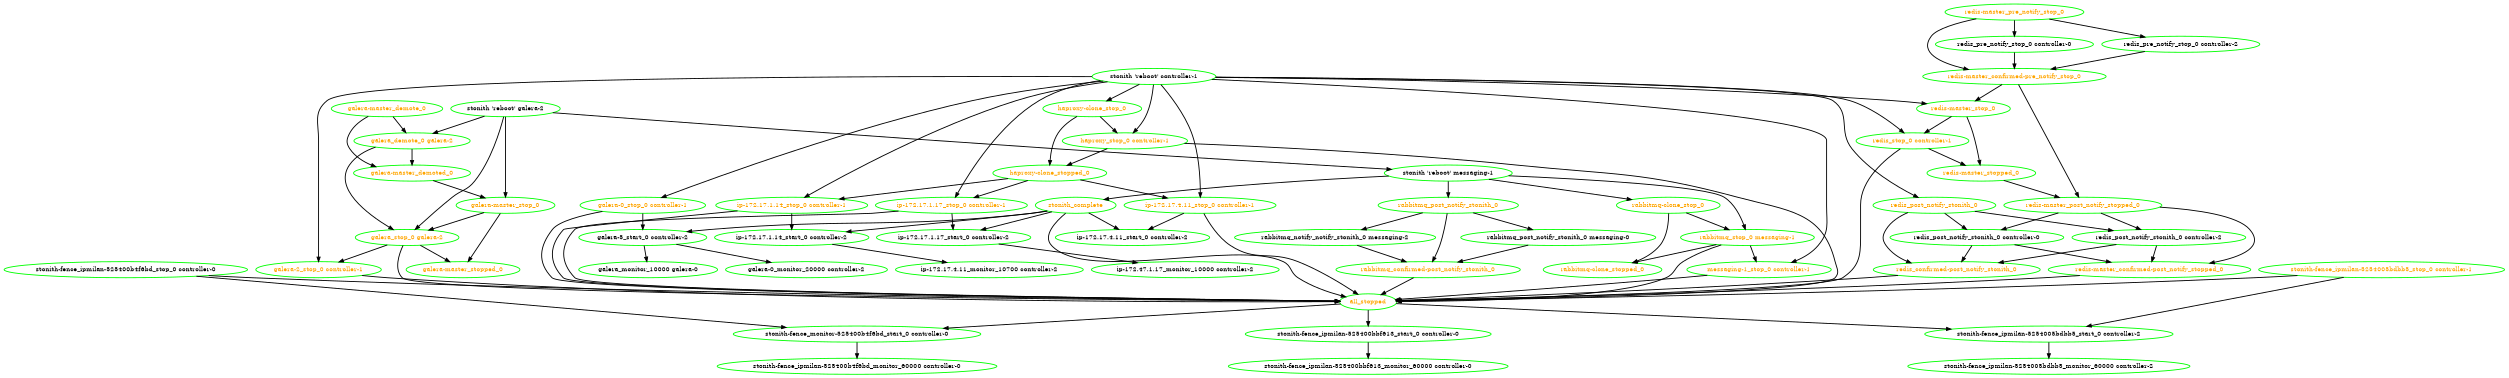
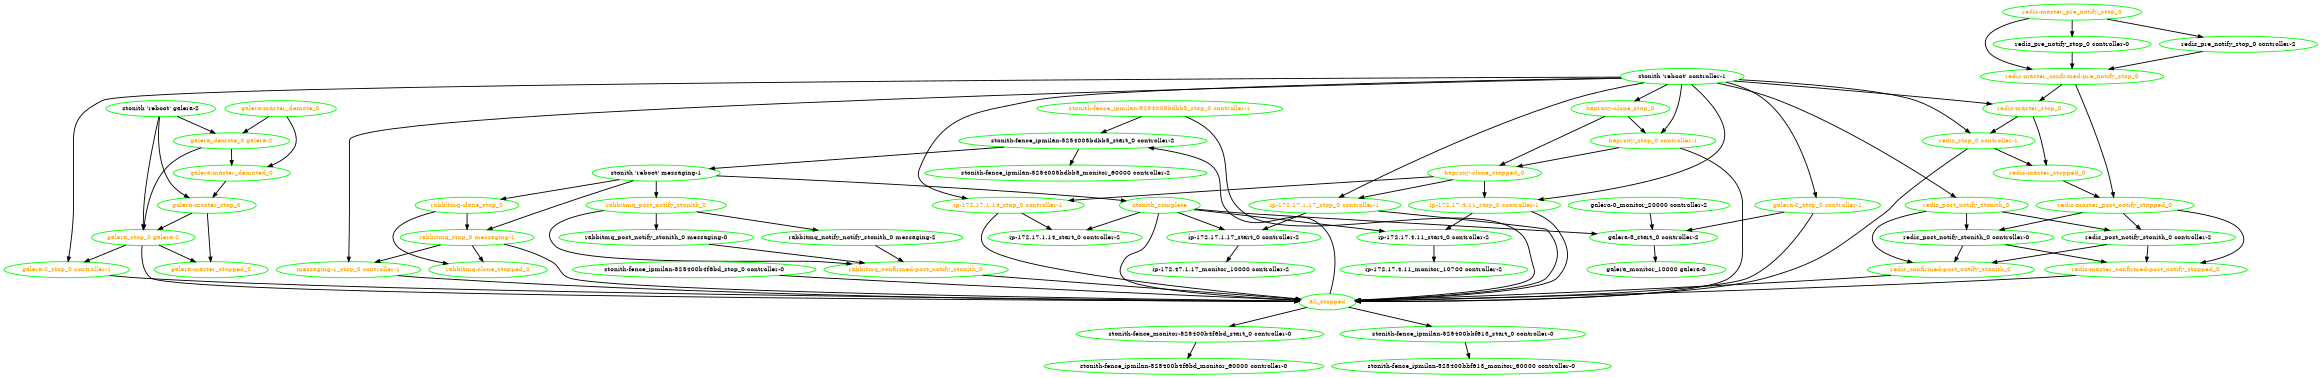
edge "stonith 'reboot' galera-2" -> "stonith 'reboot' messaging-1": now "stonith-fence_ipmilan-5254005bdbb5_start_0 controller-2" -> "stonith 'reboot' messaging-1"
edge "galera-5_start_0 controller-2" -> "galera-0_monitor_20000 controller-2": reversed
edge "ip-172.17.1.14_start_0 controller-2" -> "ip-172.17.4.11_monitor_10700 controller-2": now "ip-172.17.4.11_start_0 controller-2" -> "ip-172.17.4.11_monitor_10700 controller-2"
edge "stonith-fence_ipmilan-525400b4f6bd_stop_0 controller-0" -> "stonith-fence_monitor-525400b4f6bd_start_0 controller-0": removed
